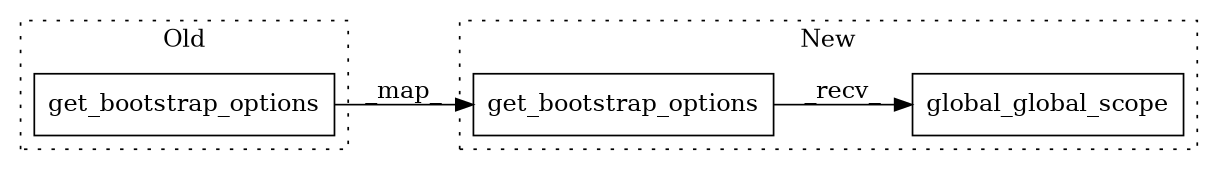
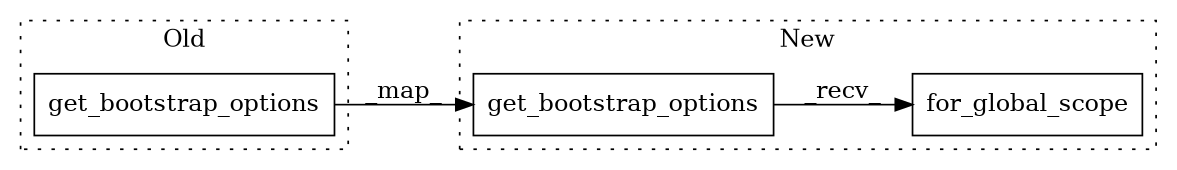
node "global_global_scope": label "global_global_scope" -> "for_global_scope"
